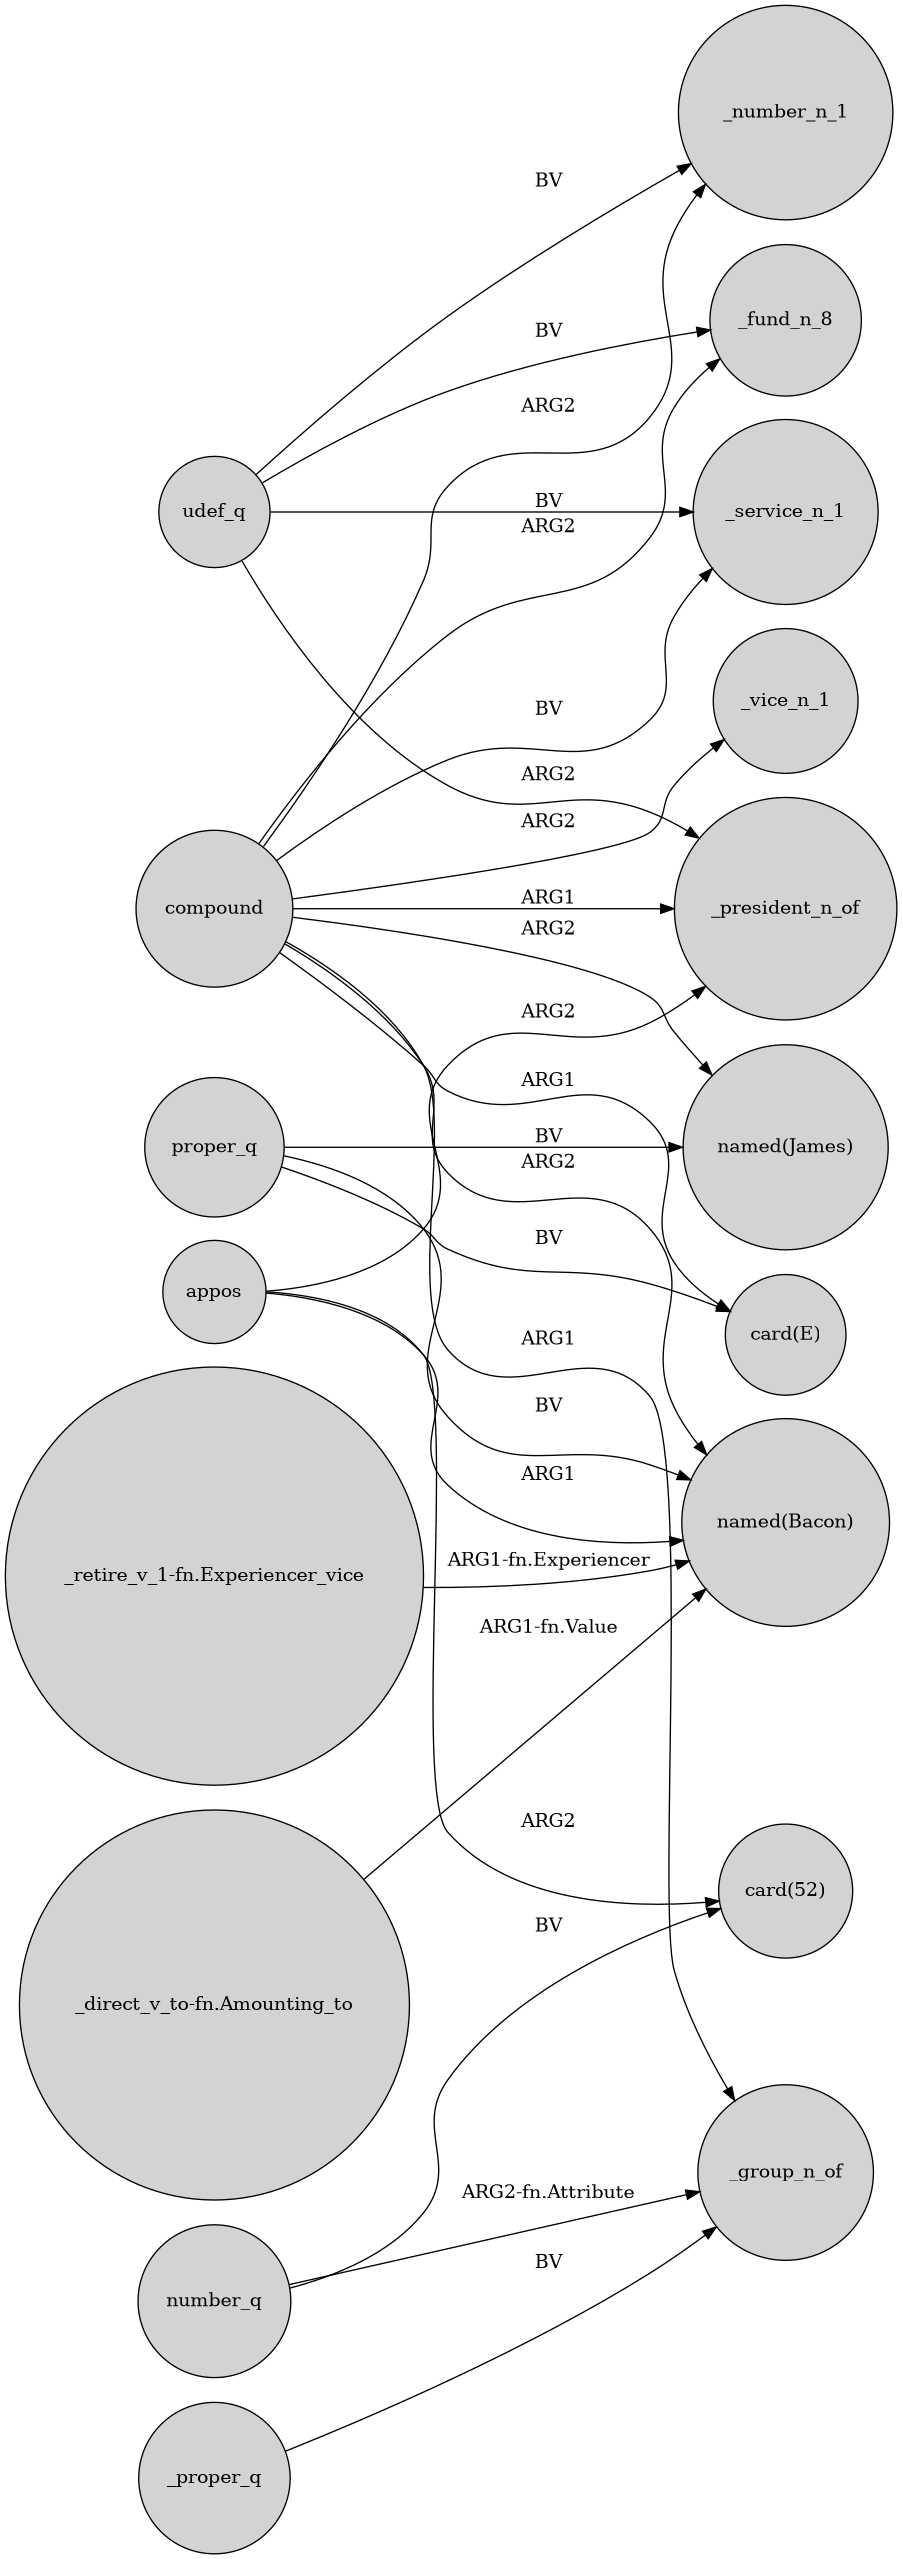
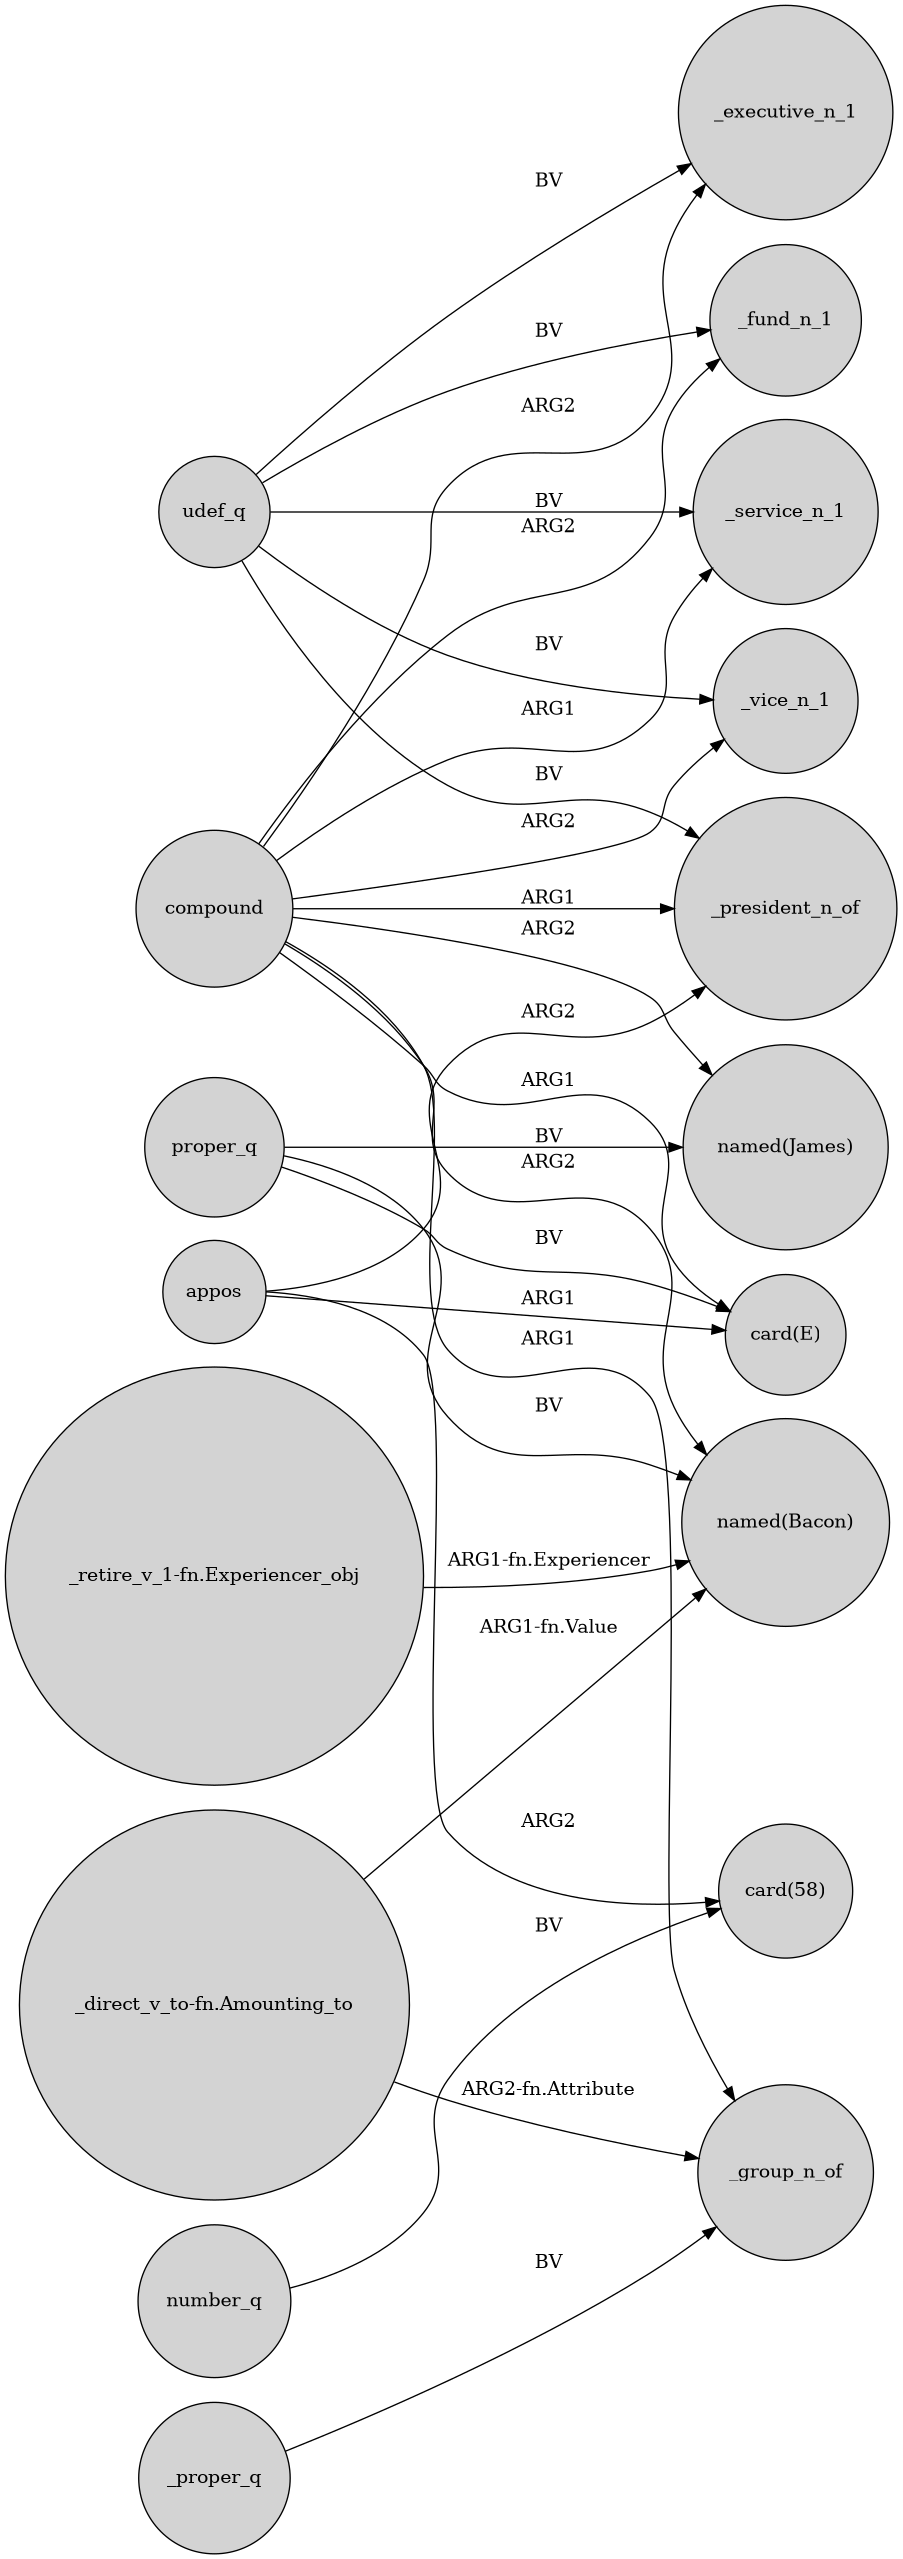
node "_number_n_1": label "_number_n_1" -> "_executive_n_1"
node "_fund_n_8": label "_fund_n_8" -> "_fund_n_1"
edge "udef_q" -> "_vice_n_1": added, label "BV"
edge "compound" -> "_service_n_1": label "BV" -> "ARG1"
edge "udef_q" -> "_president_n_of": label "ARG2" -> "BV"
edge "appos" -> "named(Bacon)": now "appos" -> "card(E)"
node "_retire_v_1-fn.Experiencer_vice": label "_retire_v_1-fn.Experiencer_vice" -> "_retire_v_1-fn.Experiencer_obj"
node "card(52)": label "card(52)" -> "card(58)"
edge "number_q" -> "_group_n_of": now "_direct_v_to-fn.Amounting_to" -> "_group_n_of"
